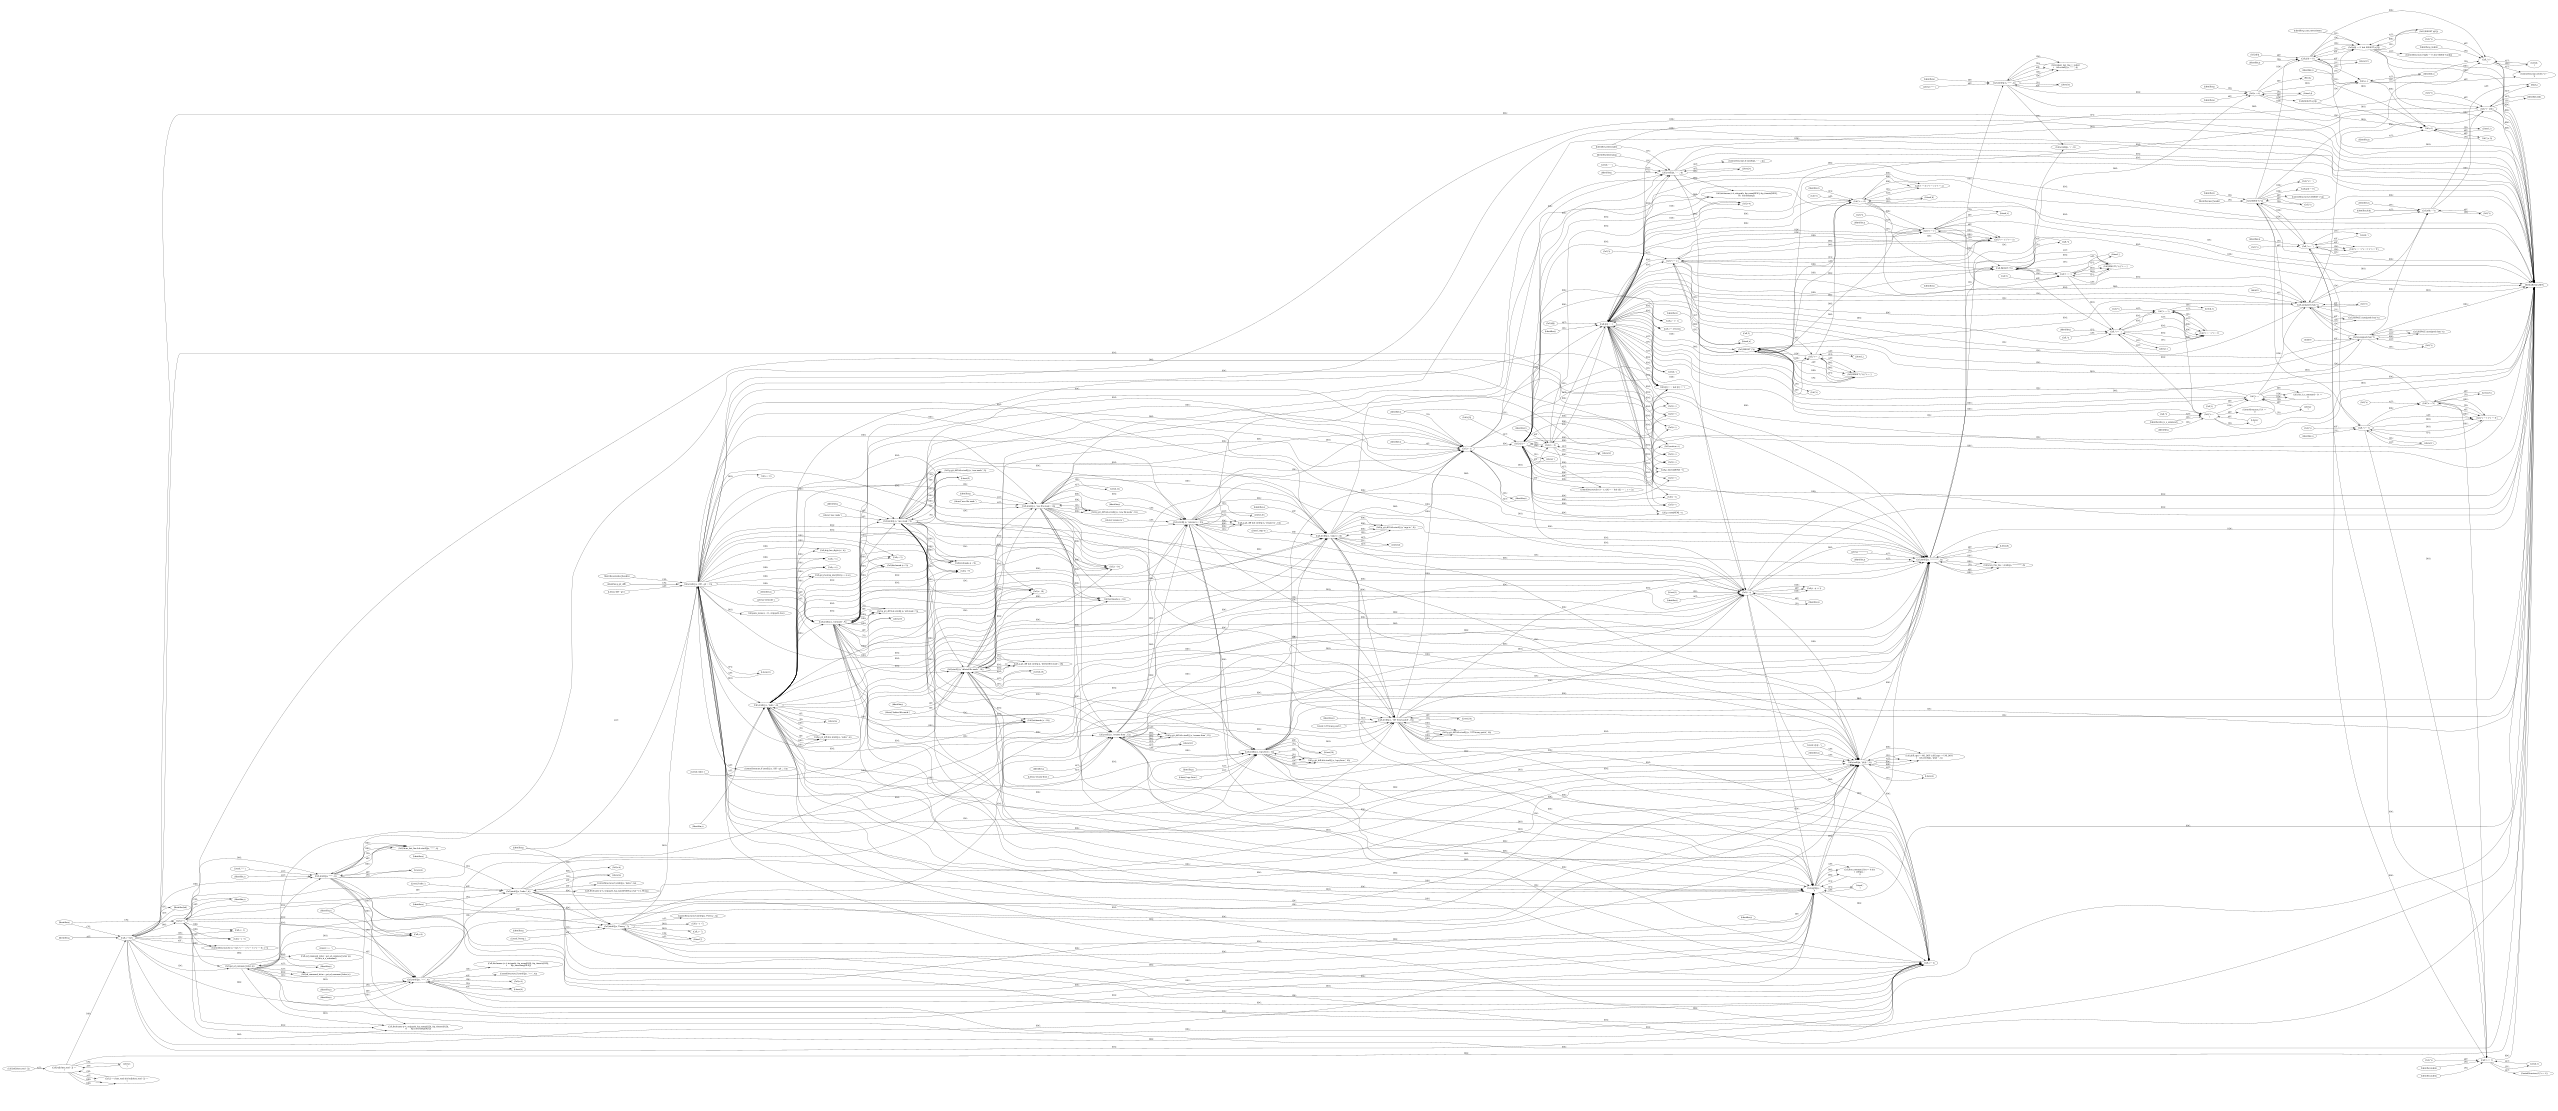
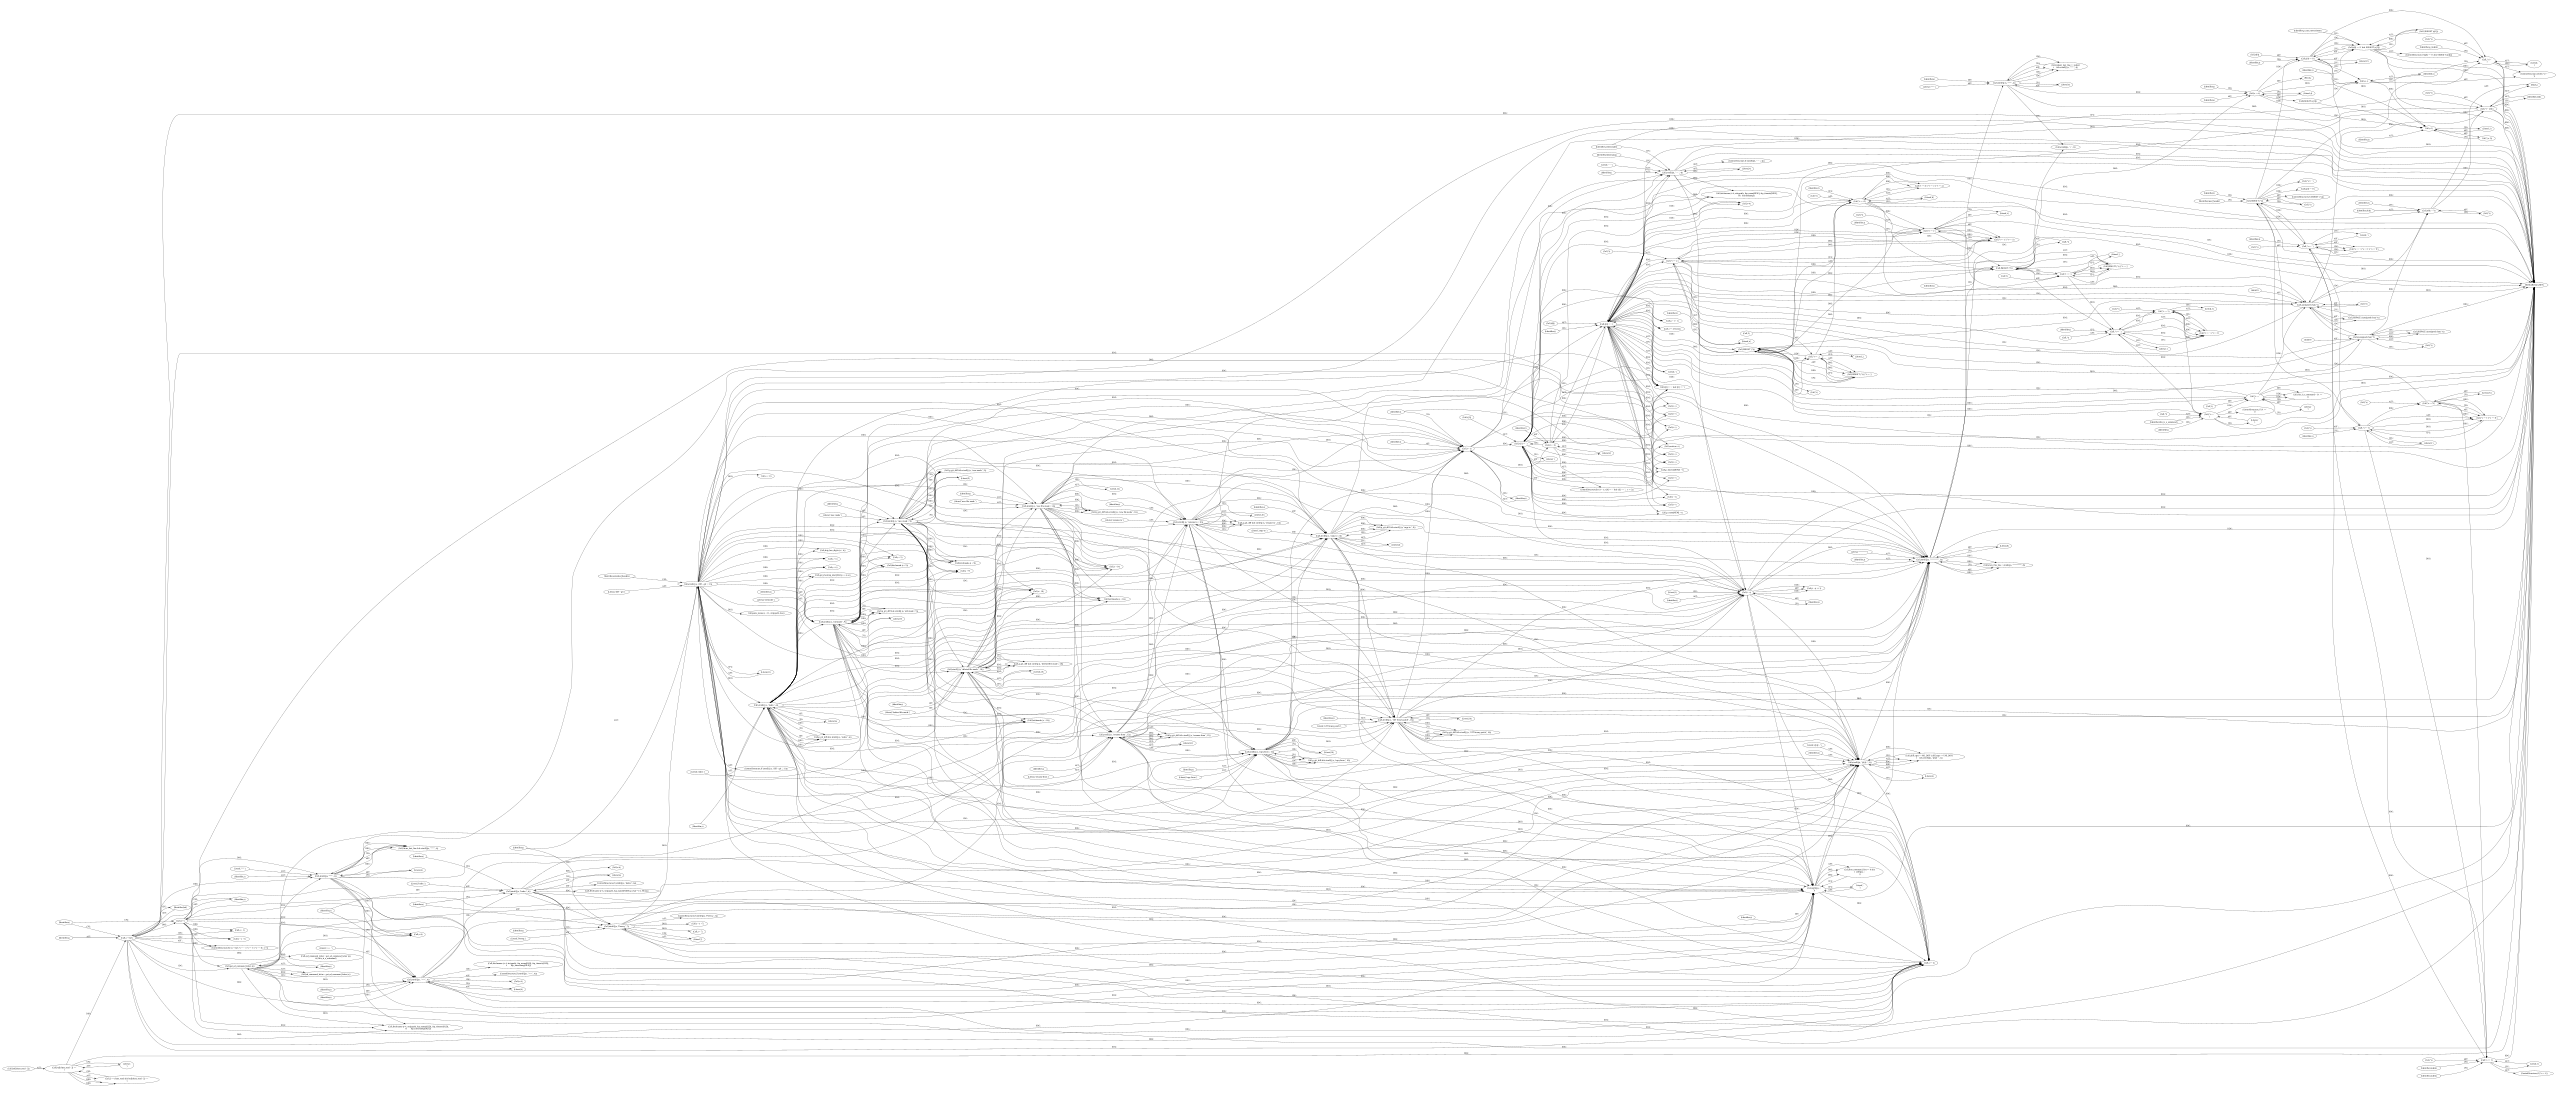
edge "(Call,t[1] == ' ')" -> "(Call,t += 2)": removed, label "DDG:"
node "(Identifier,p_git_diff)": removed
